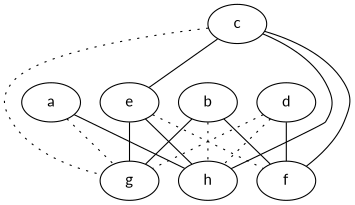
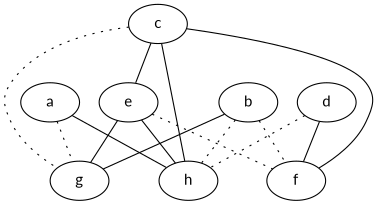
edge "b" -- "f": style solid -> dotted
edge "d" -- "g": removed
